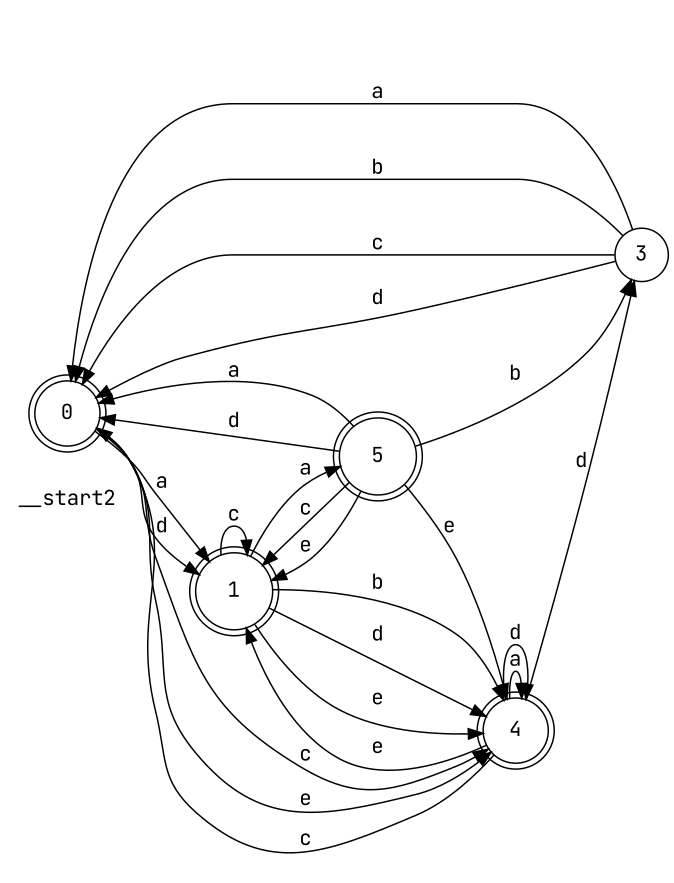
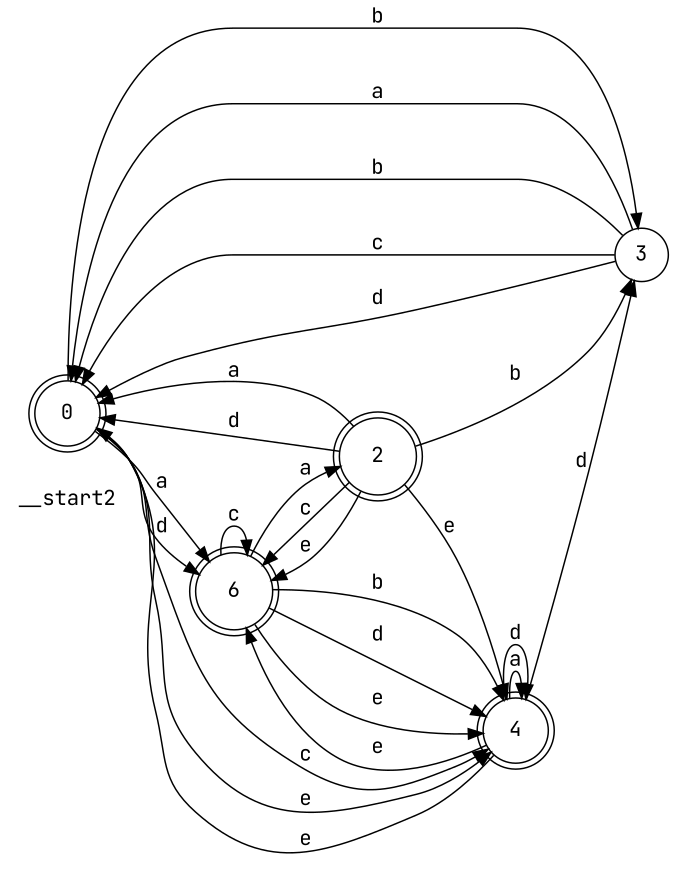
edge "0" -> "3": added, label "b"
node "5": label "5" -> "2"
node "1": label "1" -> "6"
edge "4" -> "0": label "c" -> "e"
